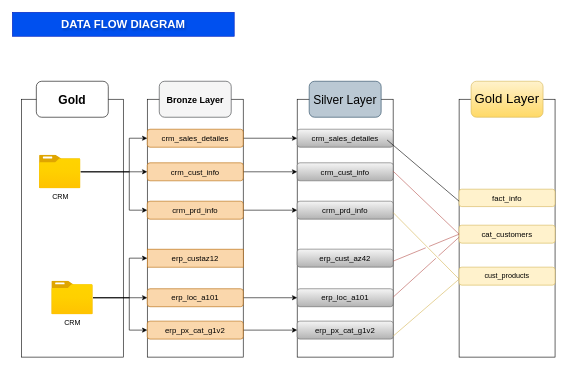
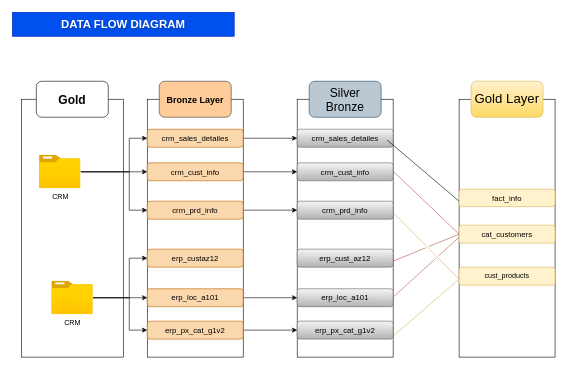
node "Bronze Layer": fillcolor #f5f5f5 -> #ffcc99
node "Silver Layer": label "Silver Layer" -> "Silver Bronze"
node "erp_custaz12": shape rectangle -> rounded rectangle
node "erp_cust_az42": label "erp_cust_az42" -> "erp_cust_az12"
